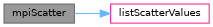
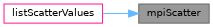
edge "mpiScatter" -> "listScatterValues": reversed
